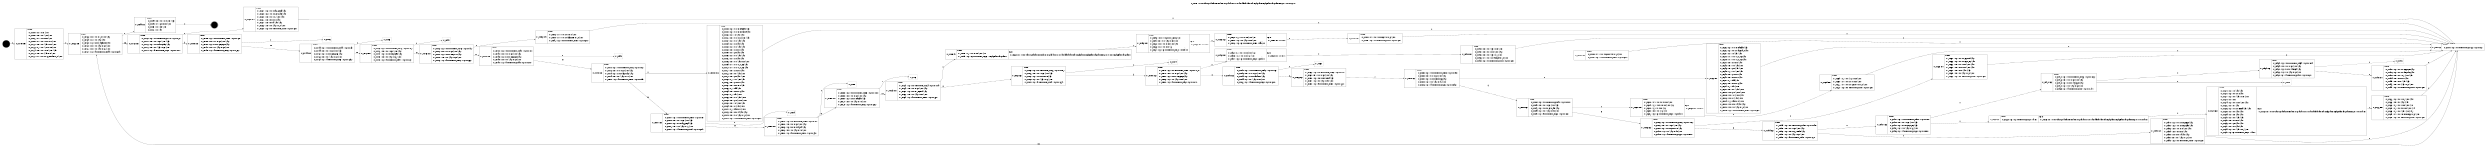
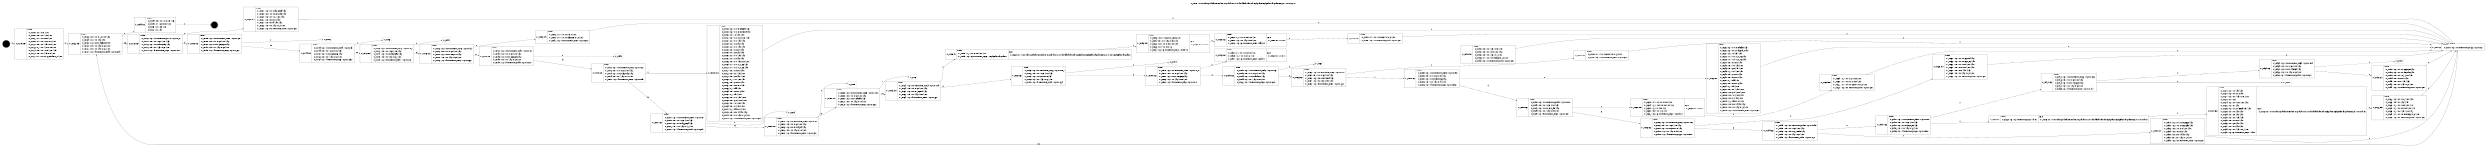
edge "0x4019af [13]" -> "0x4019bc [21]": removed, label "1"
edge "0x4018aa [25]" -> "0x401b80 [12]": added, label "1"
